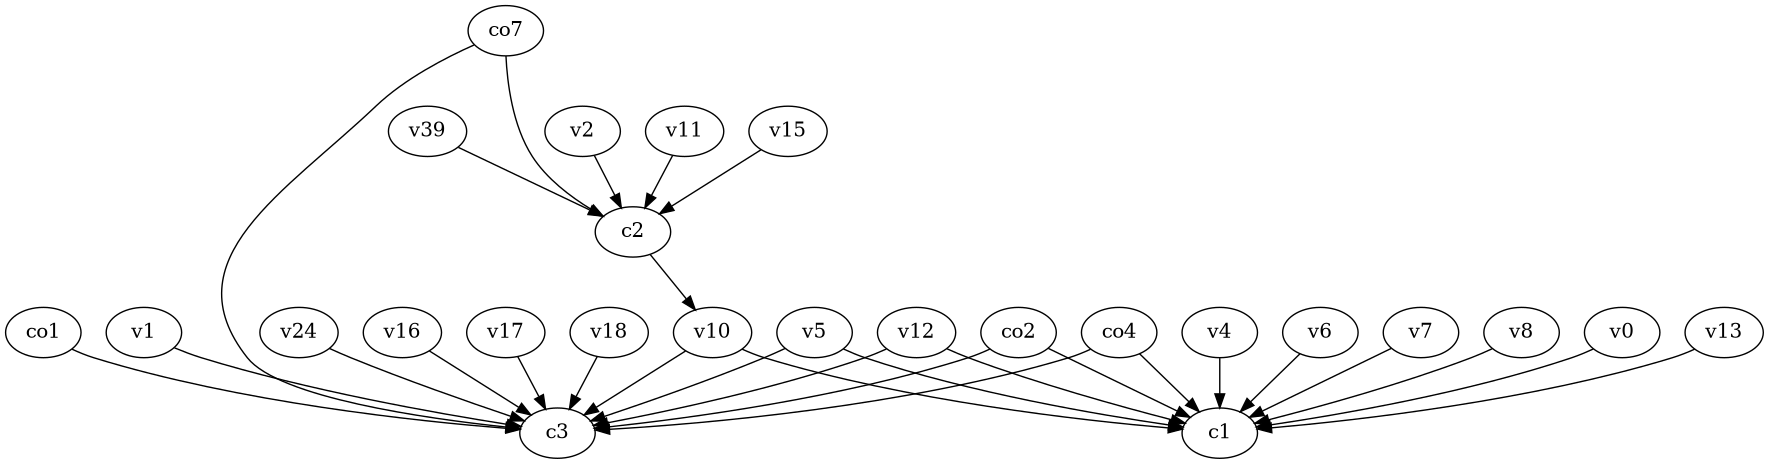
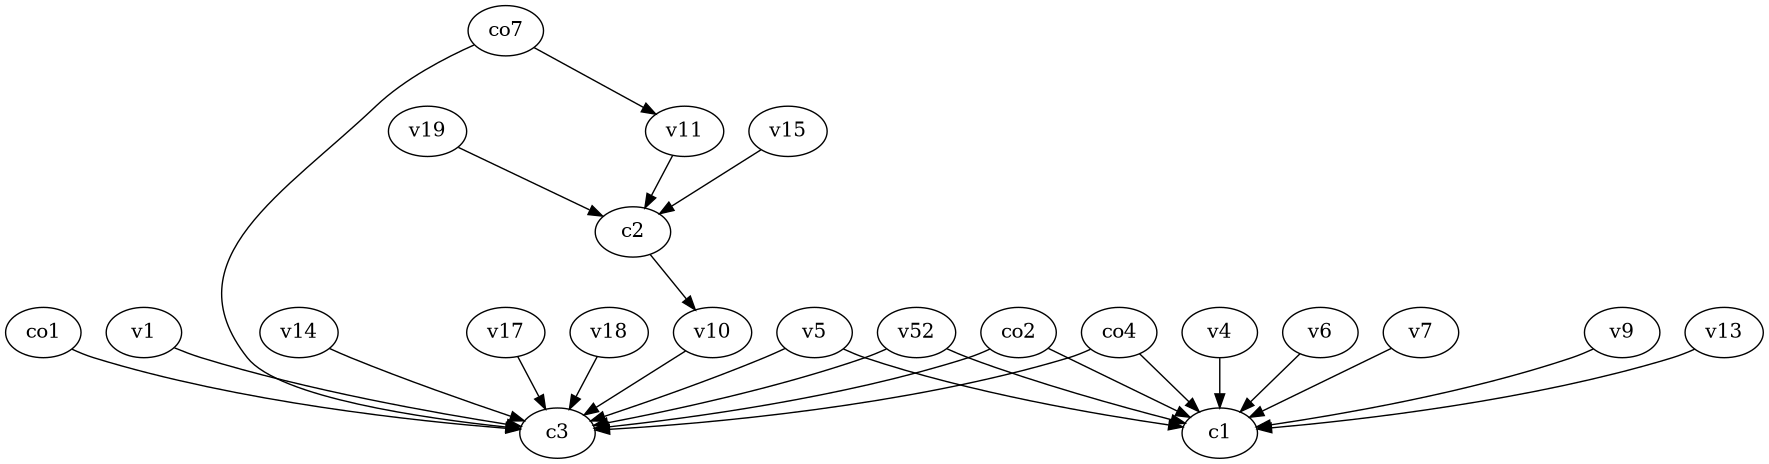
node "v39": label "v39" -> "v19"
node "v2": removed
edge "co7" -> "c2": now "co7" -> "v11"
node "v24": label "v24" -> "v14"
node "v16": removed
node "v12": label "v12" -> "v52"
node "v8": removed
node "v0": label "v0" -> "v9"
edge "v10" -> "c1": removed
